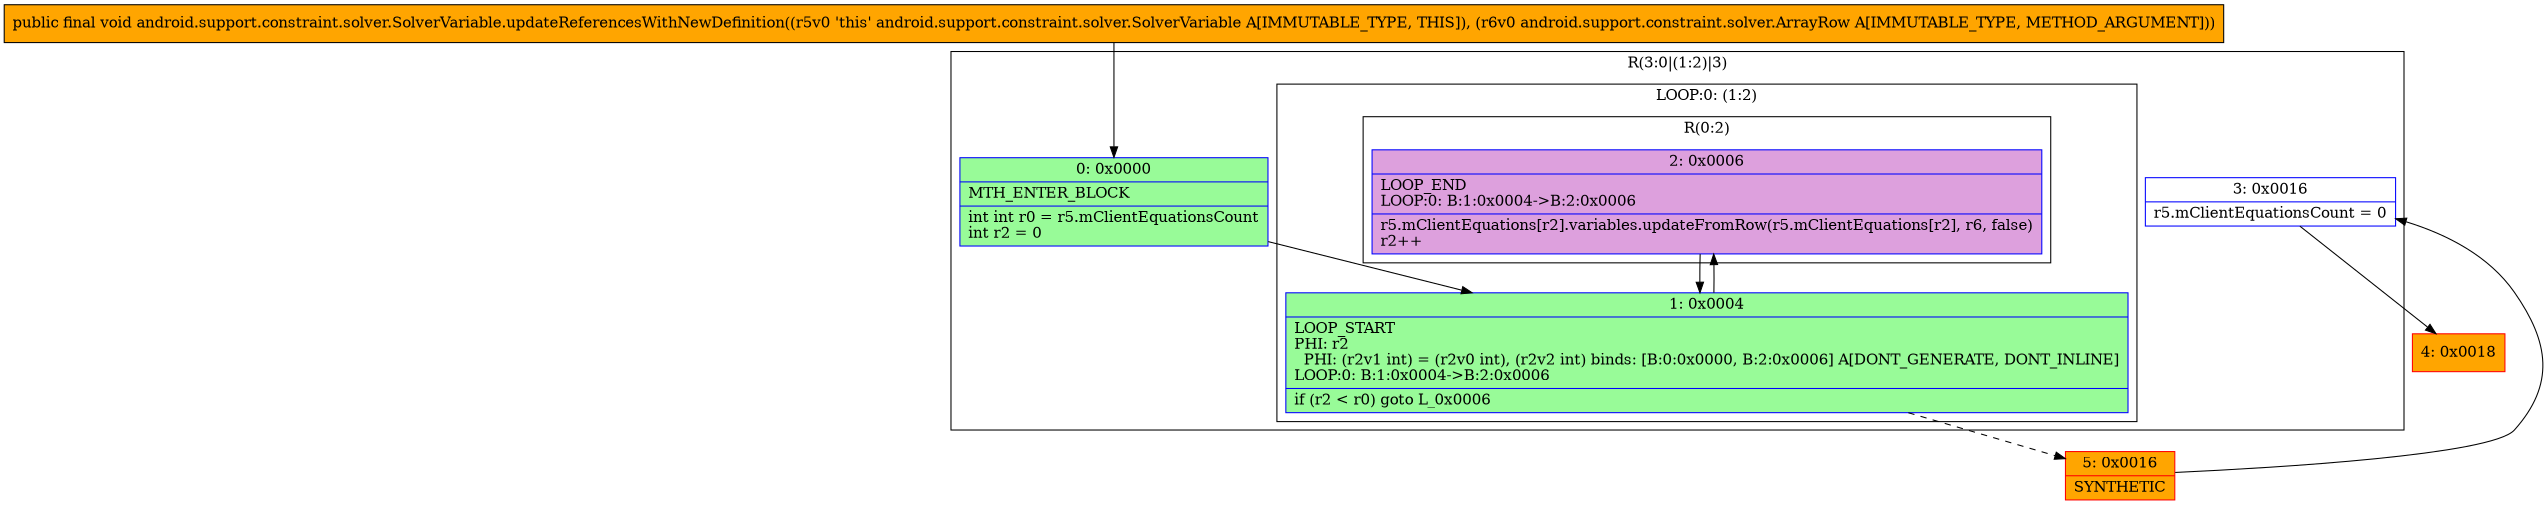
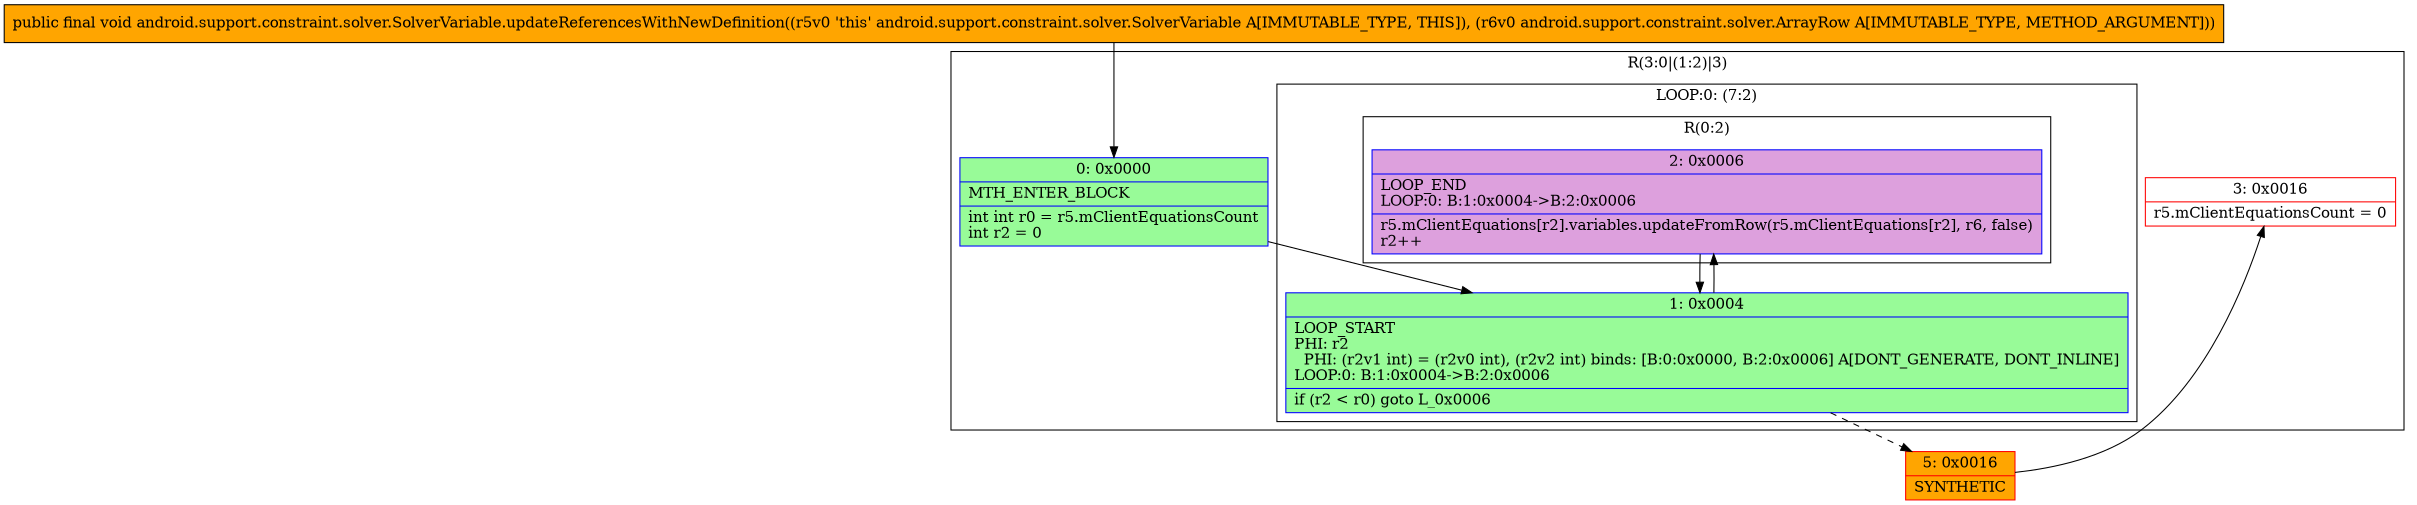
cluster "LOOP:0: (1:2)": label "LOOP:0: (1:2)" -> "LOOP:0: (7:2)"
node "3: 0x0016": color blue -> red
node "4: 0x0018": removed
